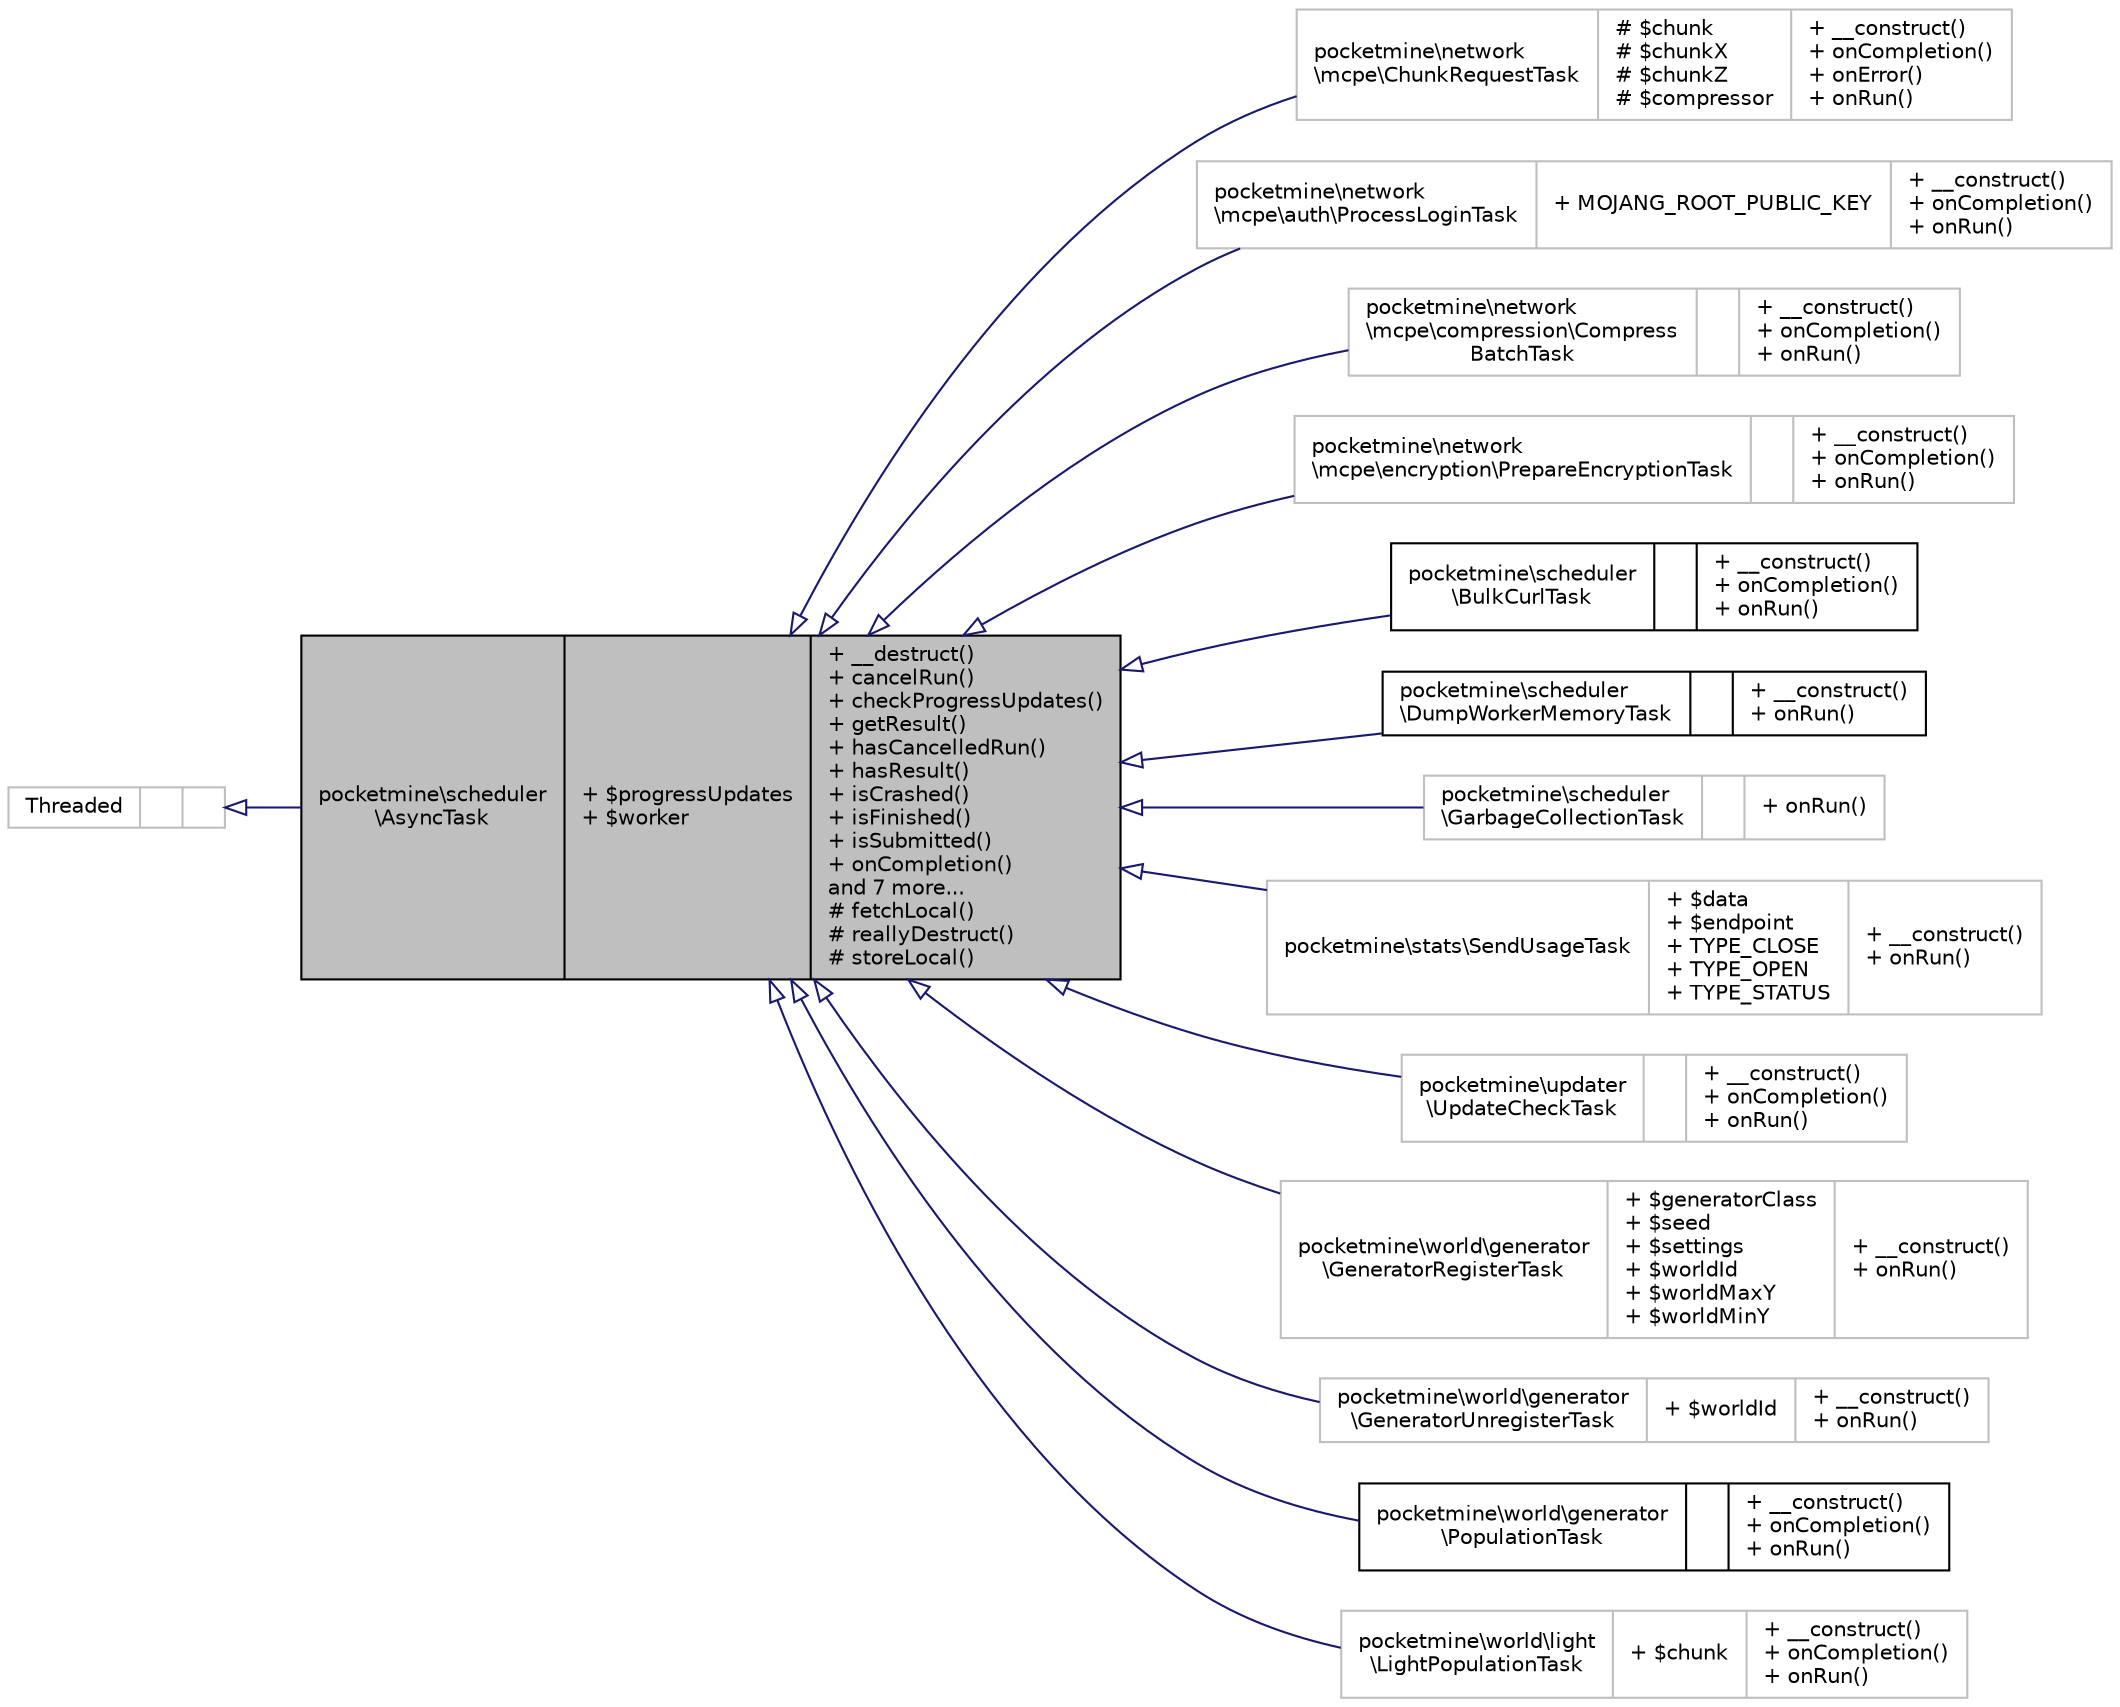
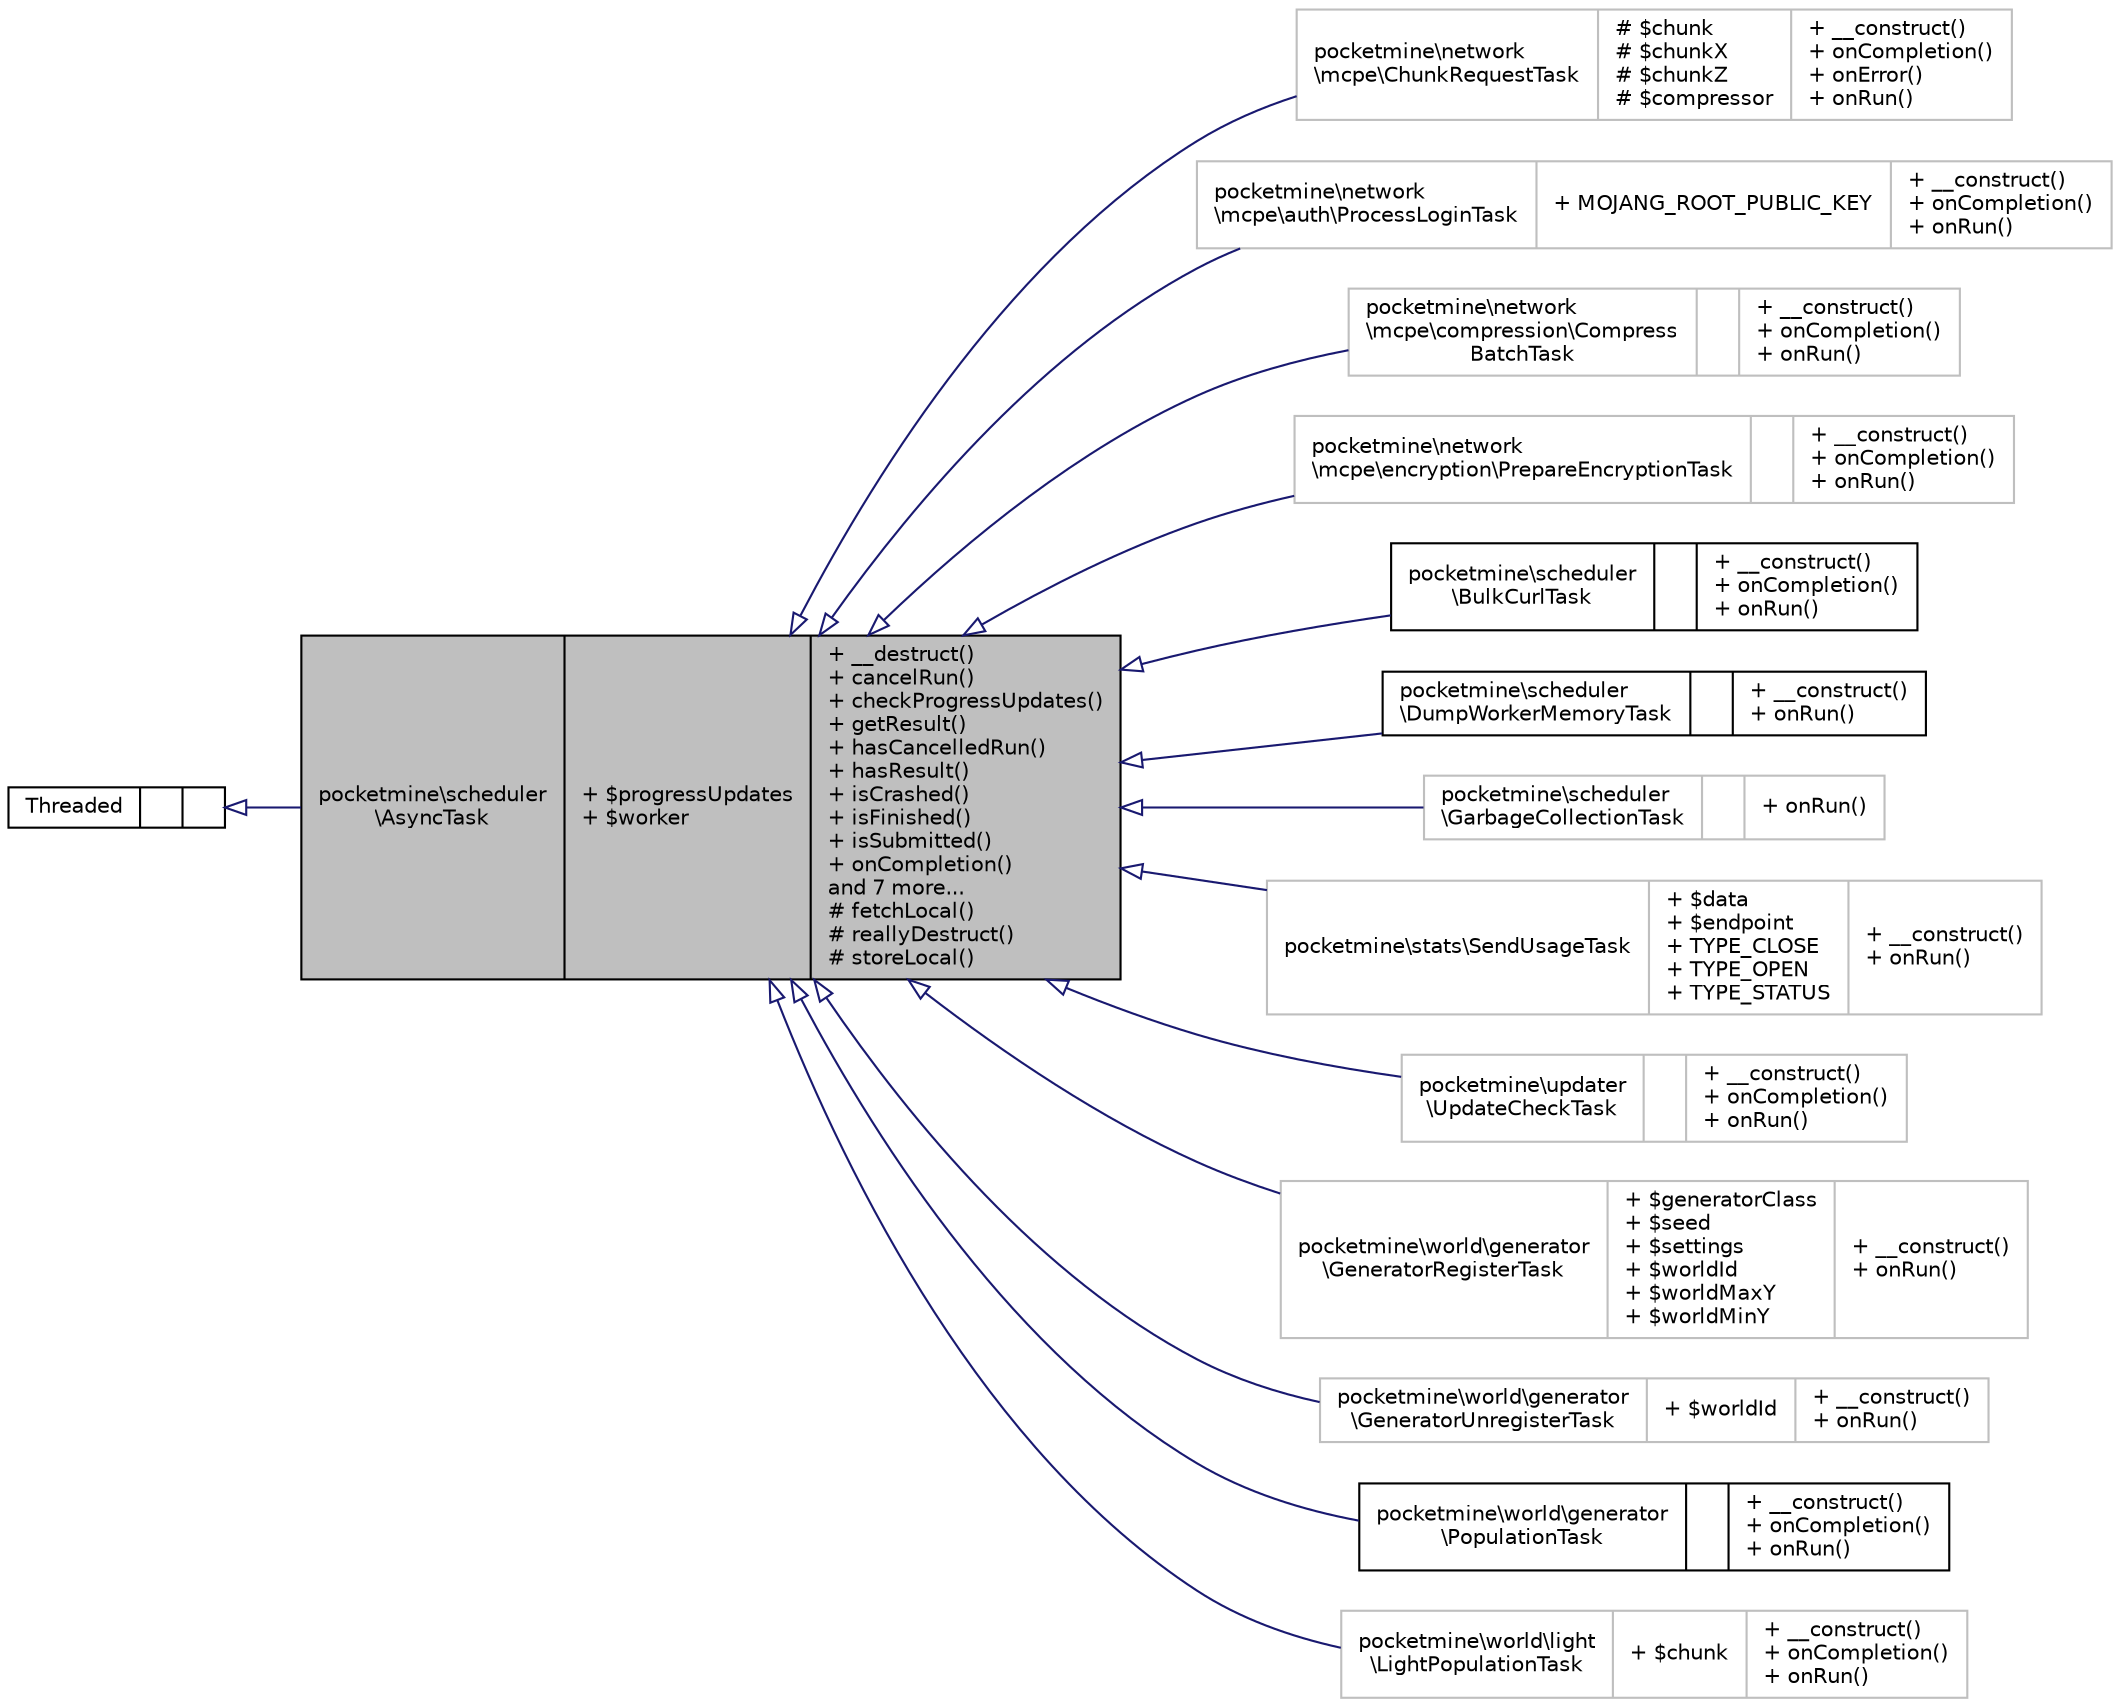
node "Threaded": color grey75 -> black
